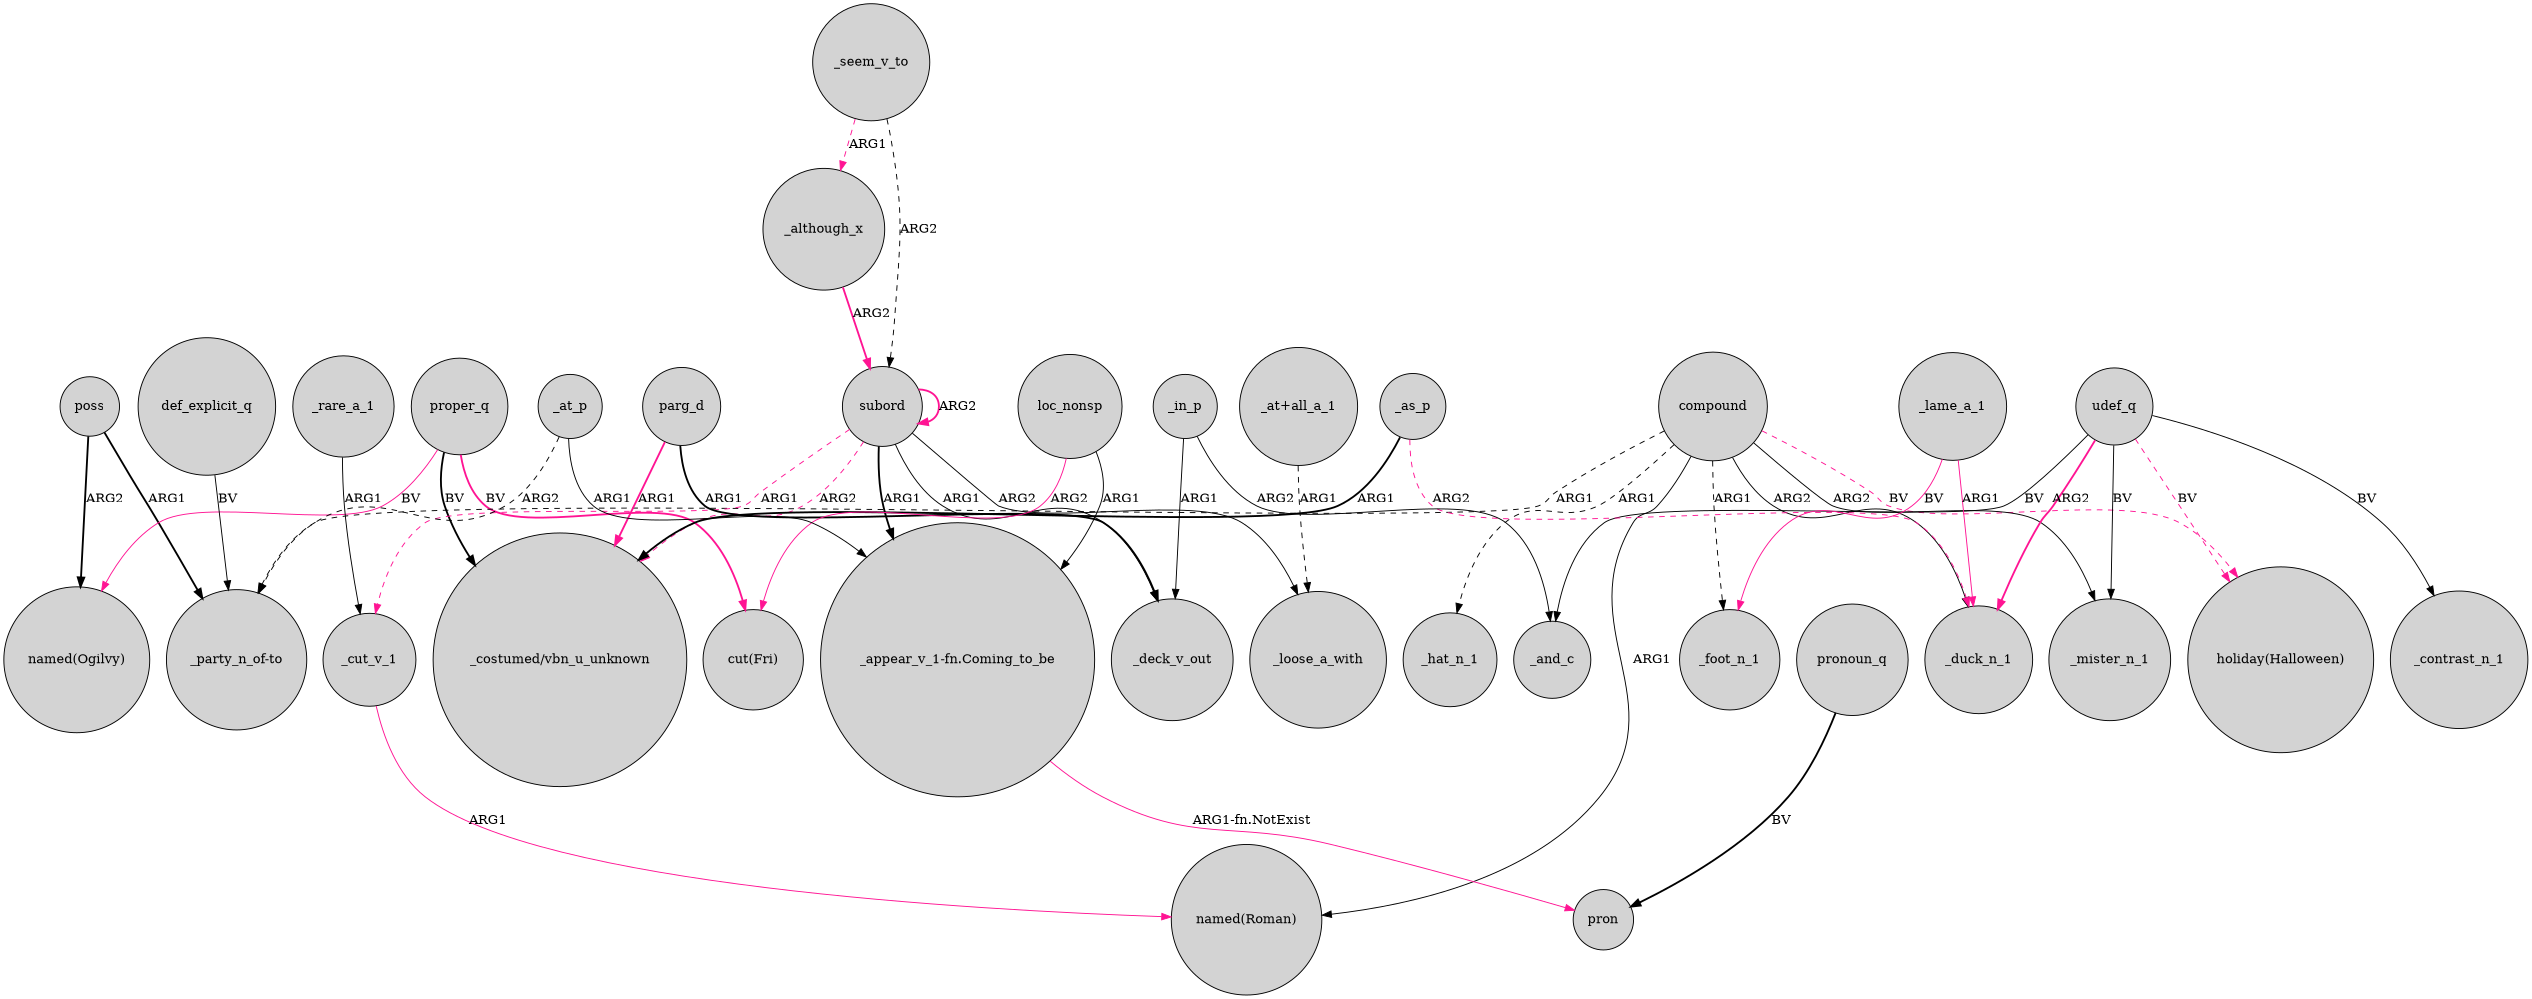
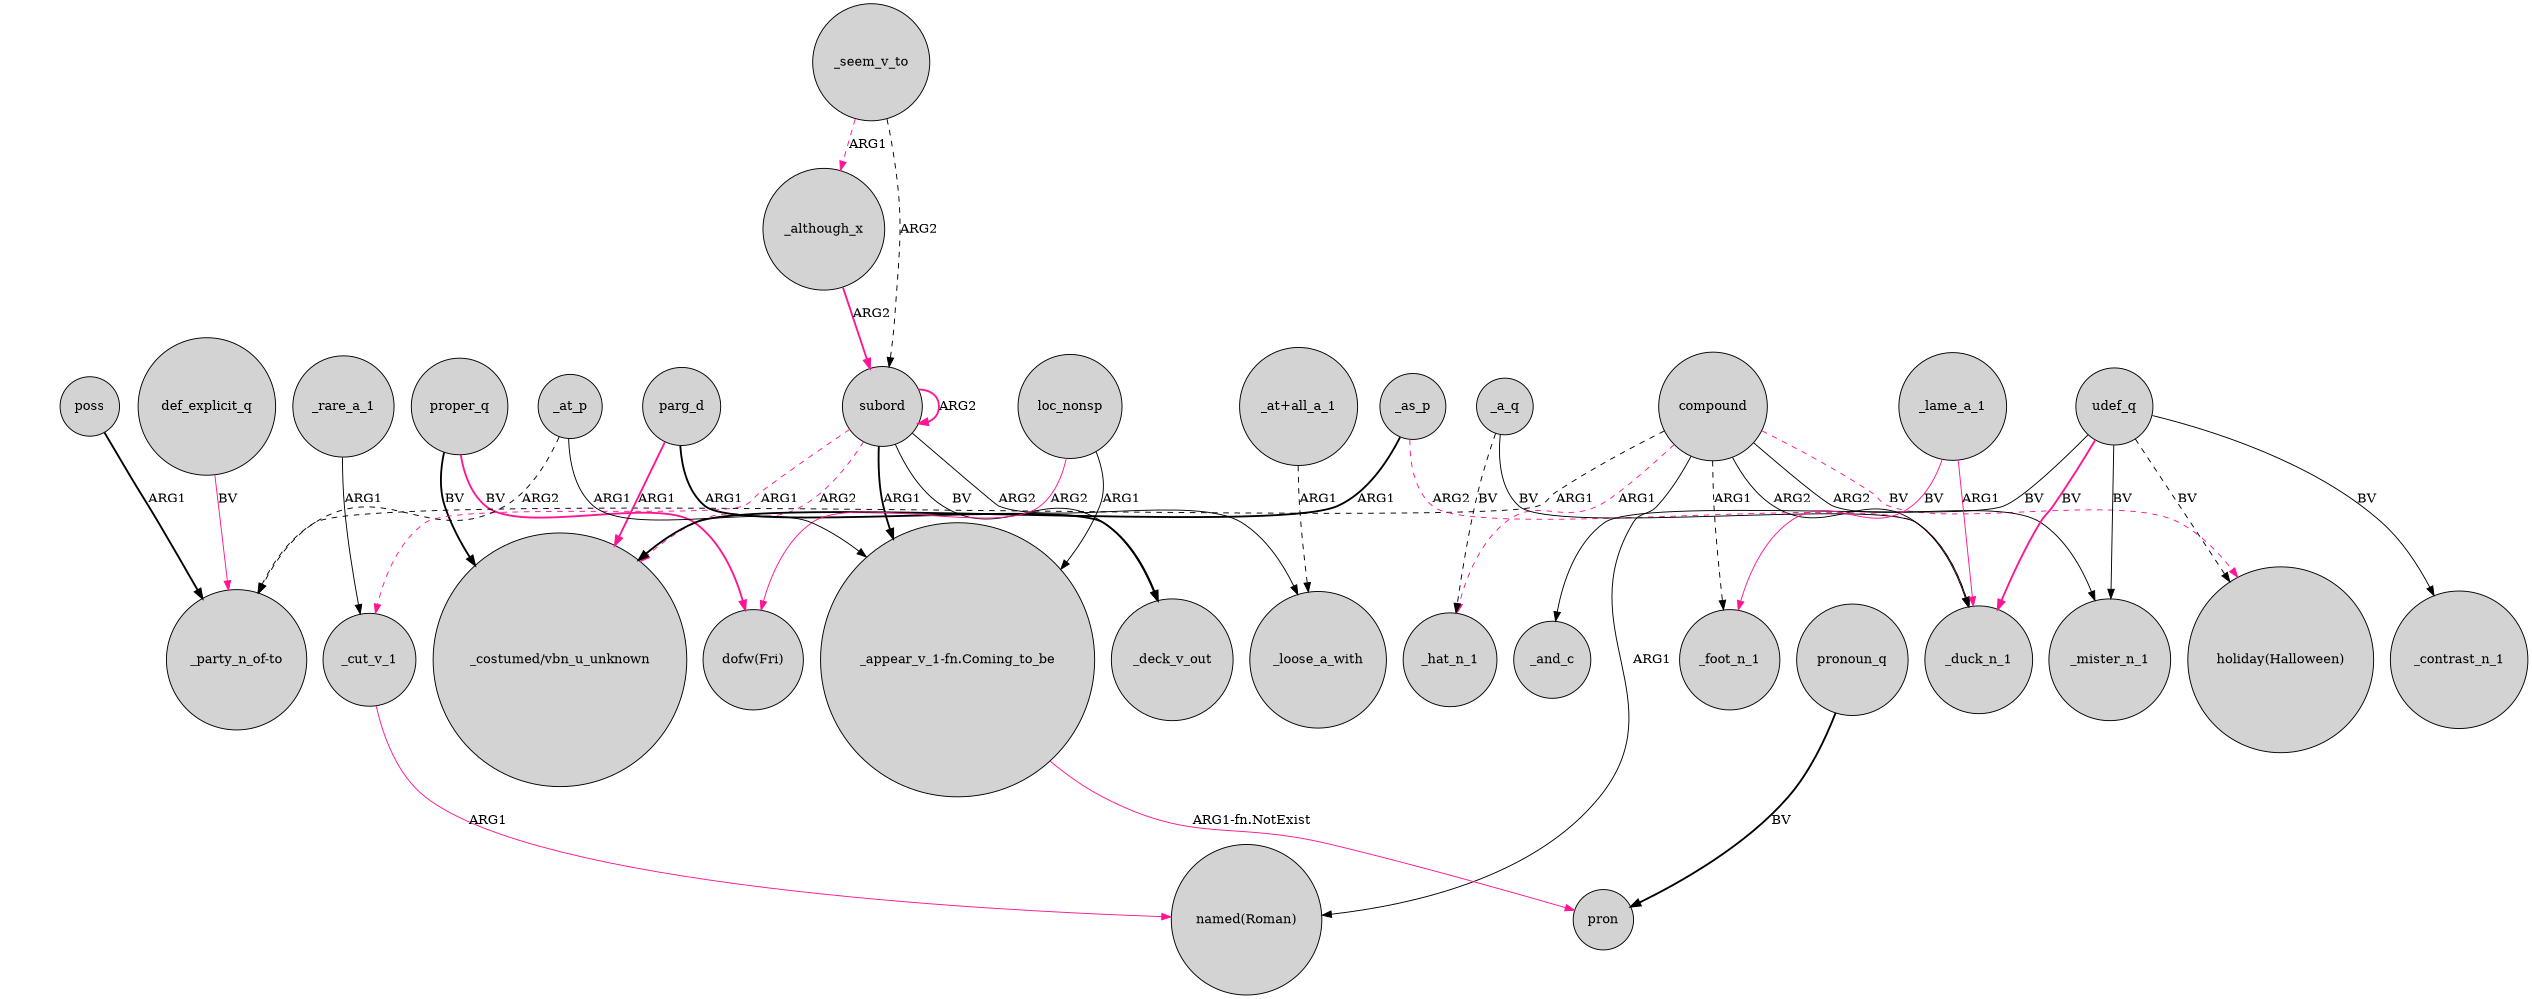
node "_in_p": removed
node "_a_q": added
edge "subord" -> "_deck_v_out": label "ARG1" -> "BV"
edge "udef_q" -> "_duck_n_1": label "ARG2" -> "BV"
edge "udef_q" -> "holiday(Halloween)": color deeppink -> black
edge "compound" -> "_hat_n_1": color black -> deeppink
edge "def_explicit_q" -> "_party_n_of-to": color black -> deeppink
node "named(Ogilvy)": removed
node "cut(Fri)": label "cut(Fri)" -> "dofw(Fri)"
